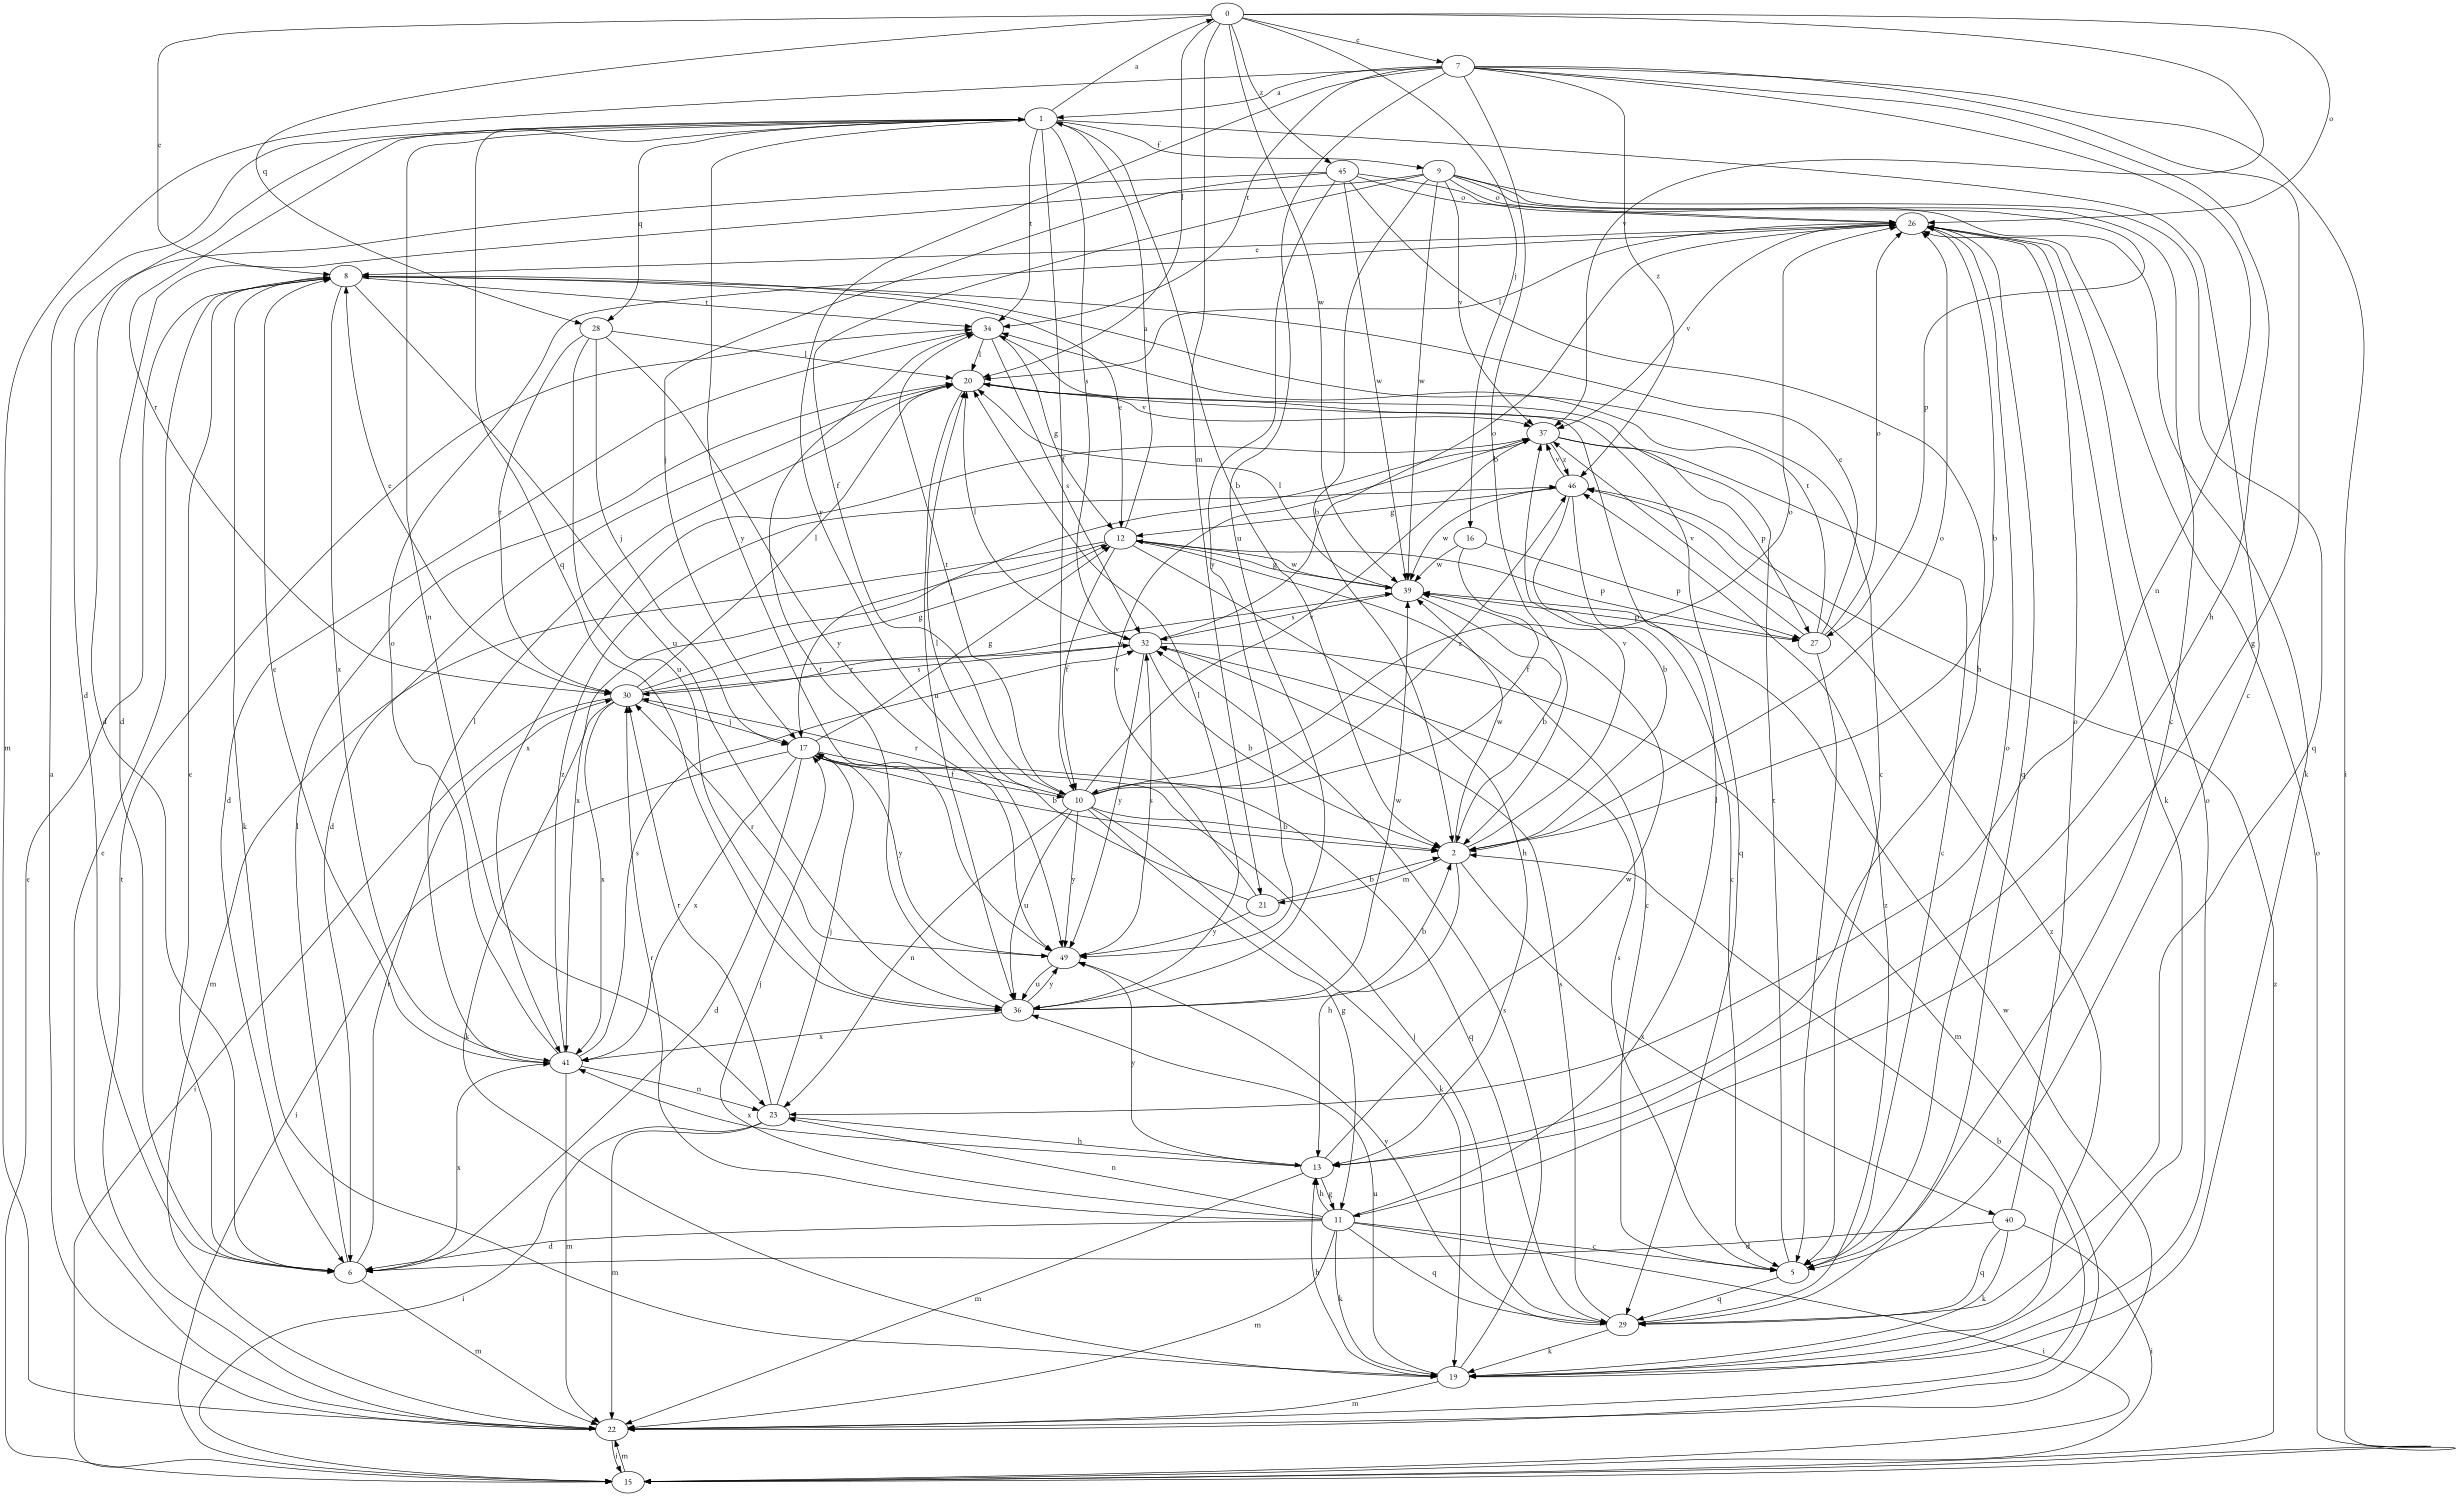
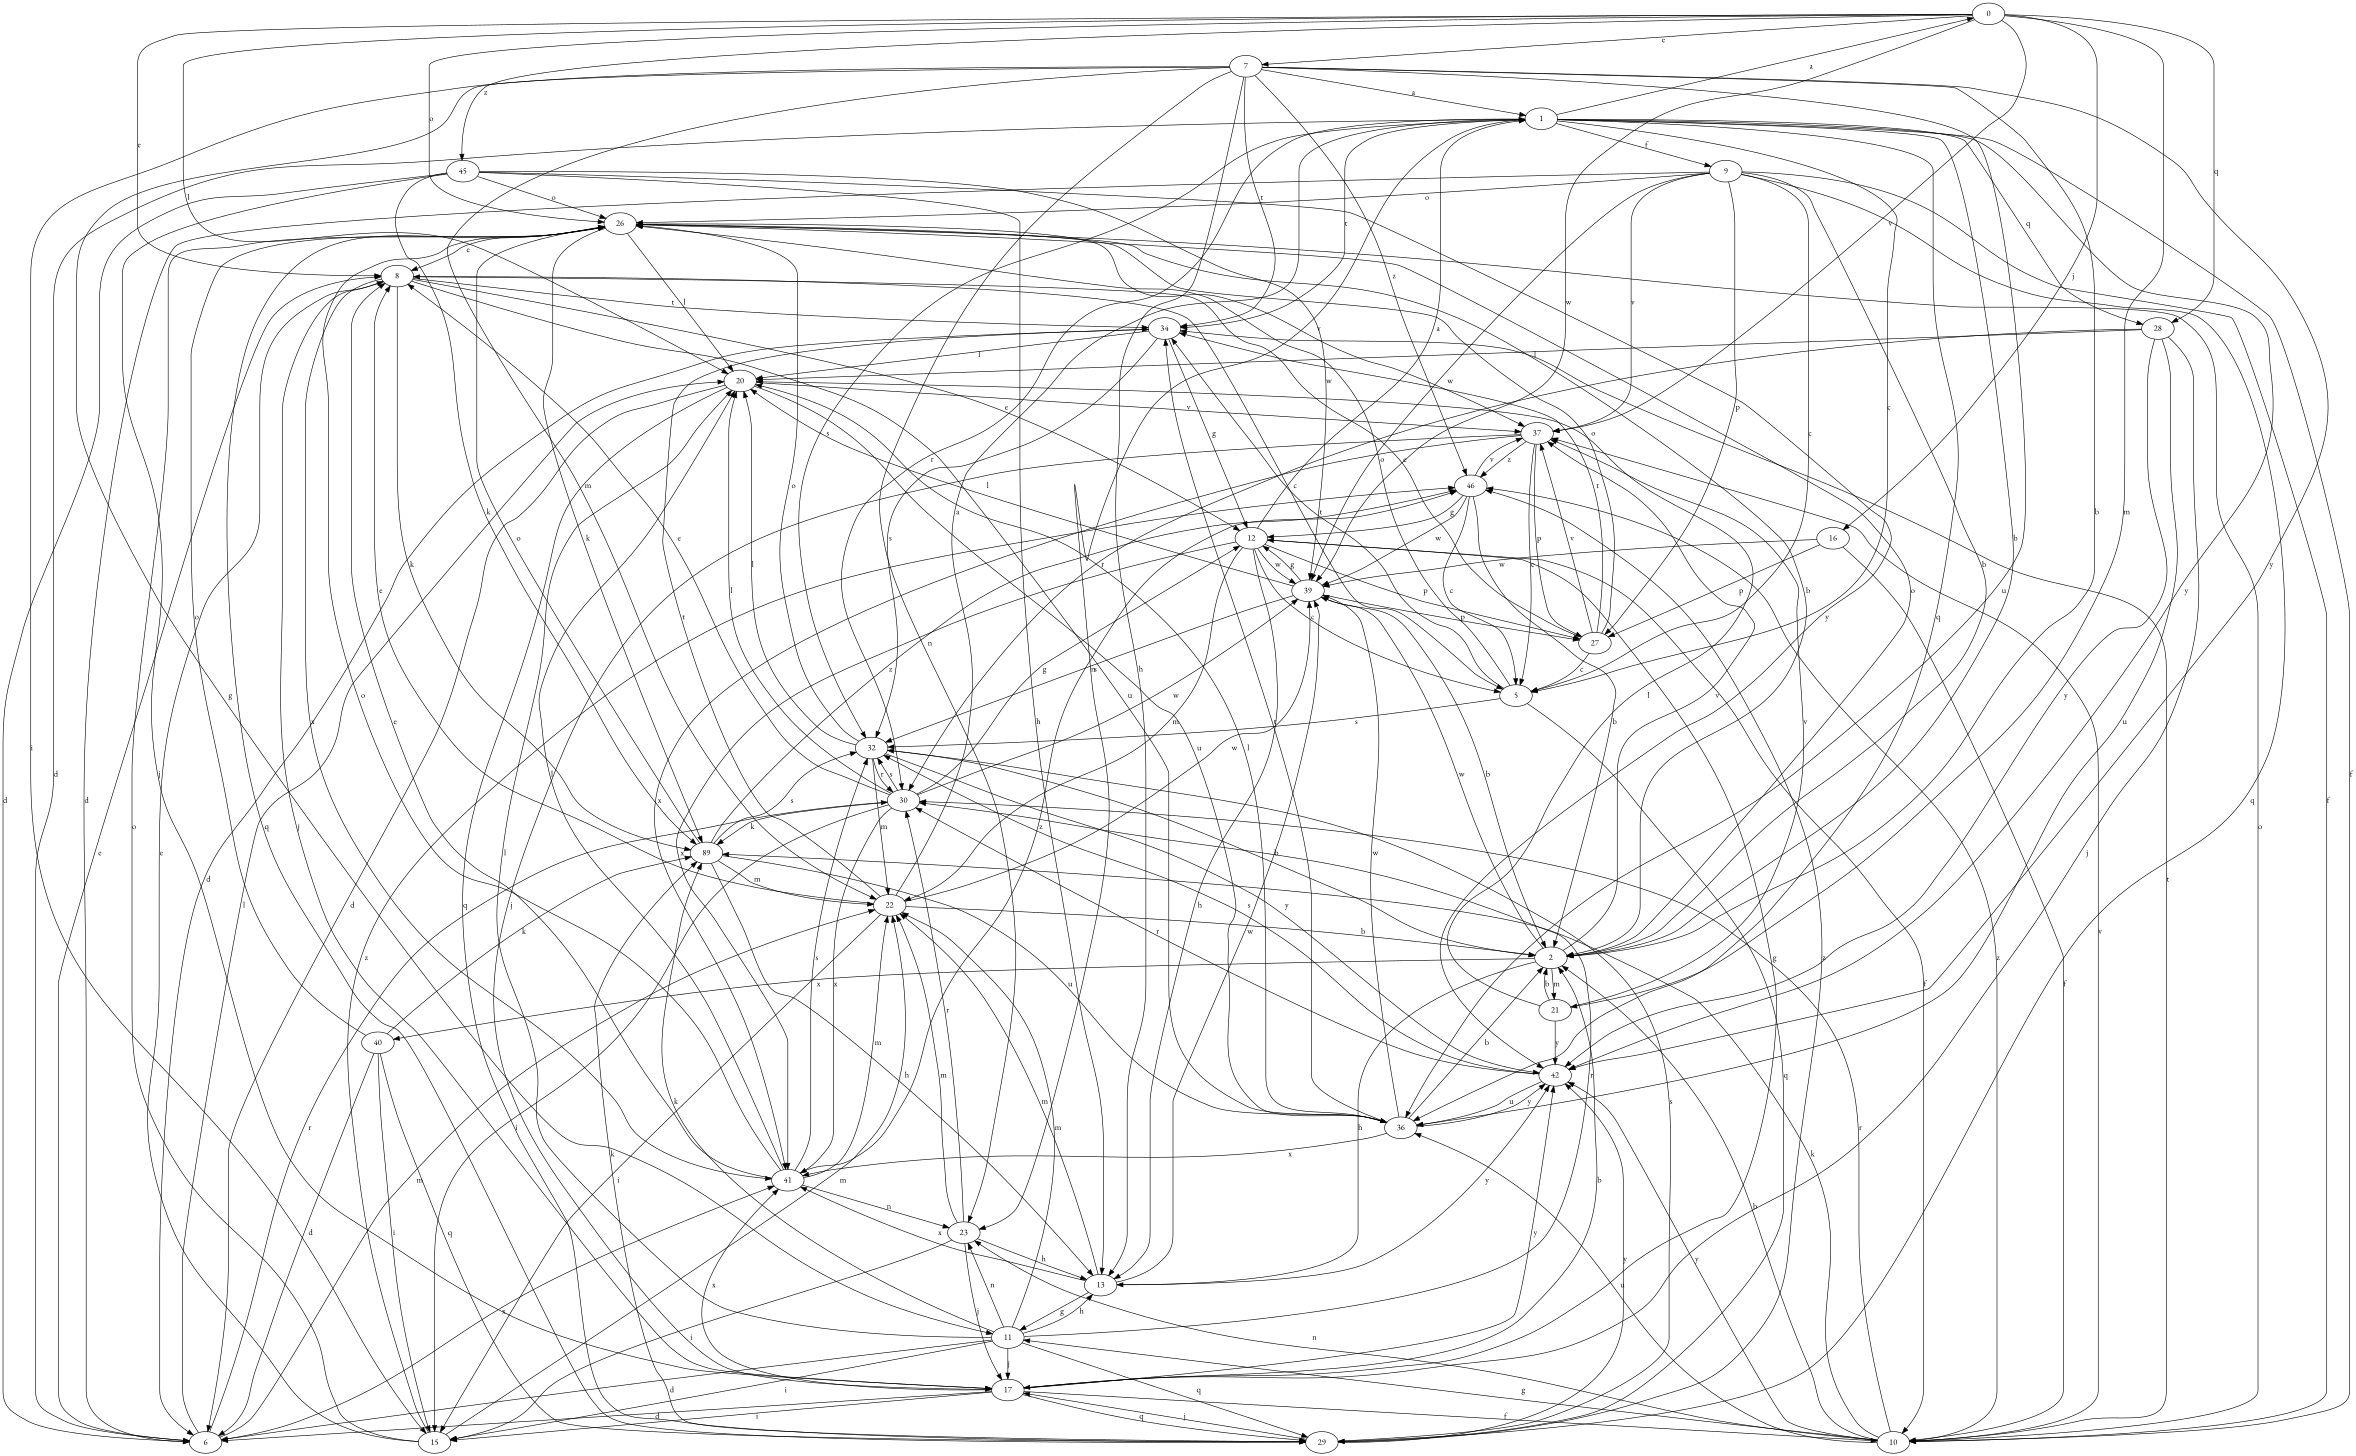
edge "30" -> "17": now "8" -> "17"
node "49": label "49" -> "42"
edge "11" -> "5": removed, label "c"
node "19": label "19" -> "89"
